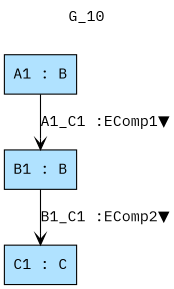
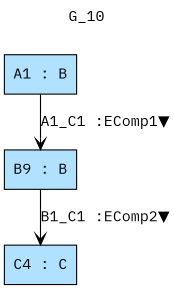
node "B1 : B": label "B1 : B" -> "B9 : B"
node "C1 : C": label "C1 : C" -> "C4 : C"
